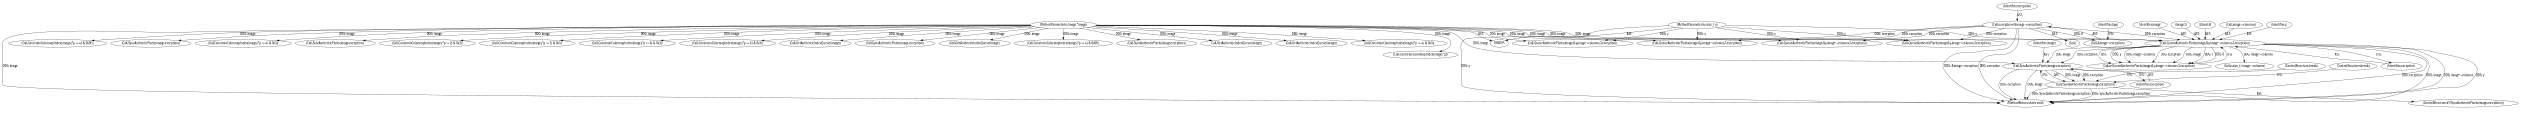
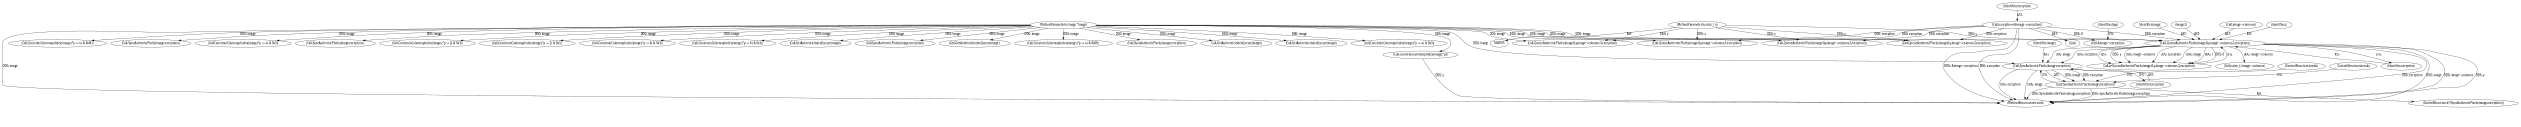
node "(Literal,0)": removed
edge "(MethodParameterIn,Image *image)" -> "1000105": removed, label "AST:"
edge "(Call,&image->exception)" -> "(Call,exception=(&image->exception))": removed, label "AST:"
edge "(MethodParameterIn,ssize_t y)" -> "(MethodReturn,static void)": now "(Call,ConstrainColormapIndex(image,*p))" -> "(MethodReturn,static void)"
